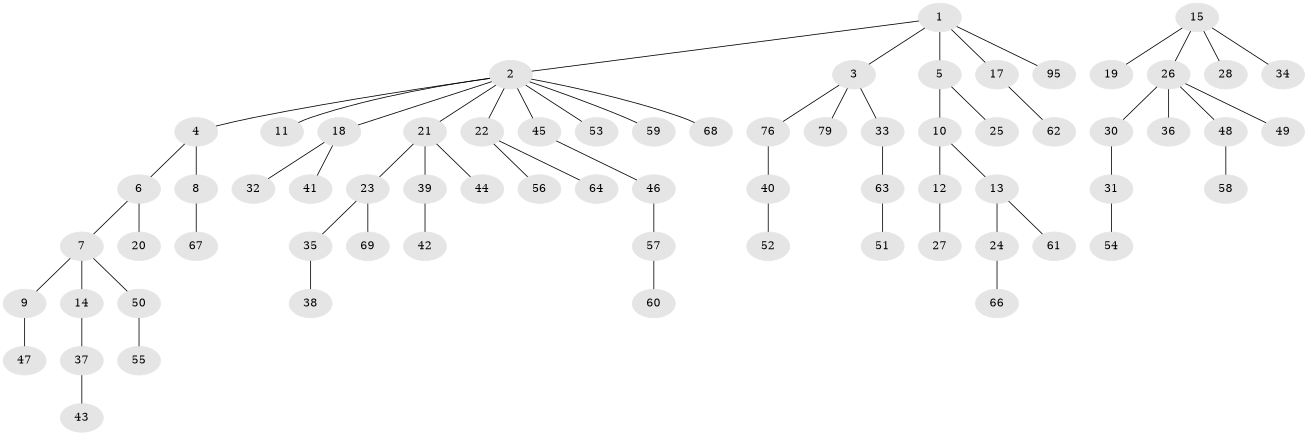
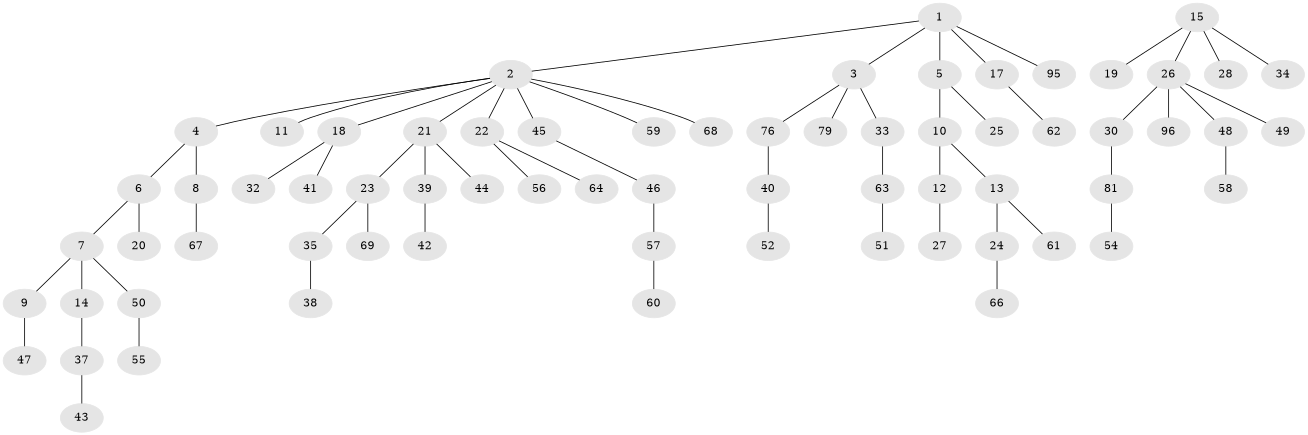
node "53": removed
node "36": label "36" -> "96"
node "31": label "31" -> "81"
